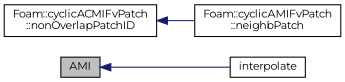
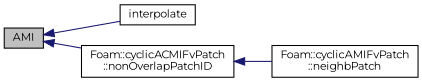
edge "Foam::cyclicACMIFvPatch ::nonOverlapPatchID" -> "AMI": added
